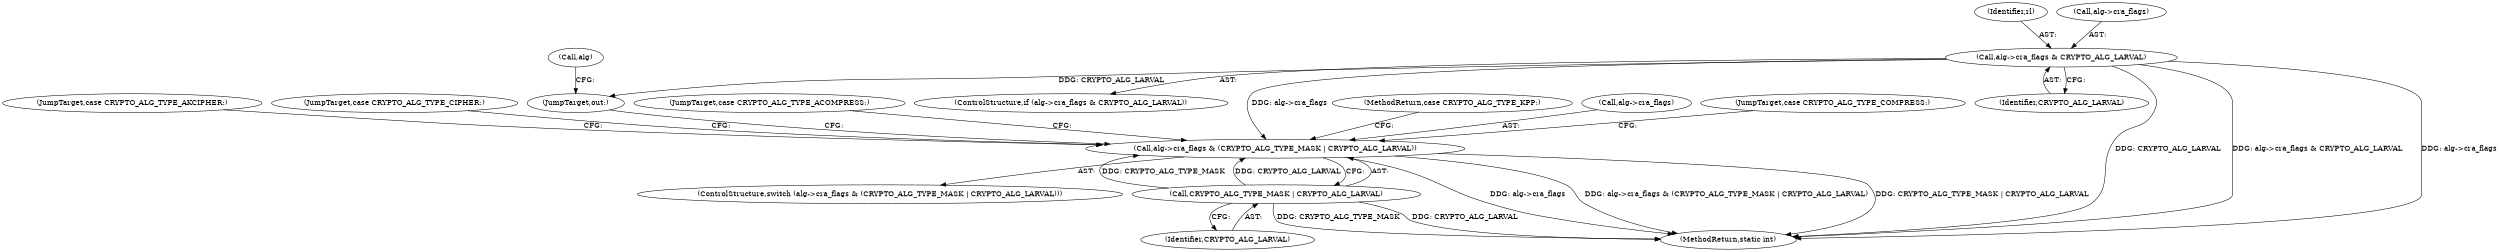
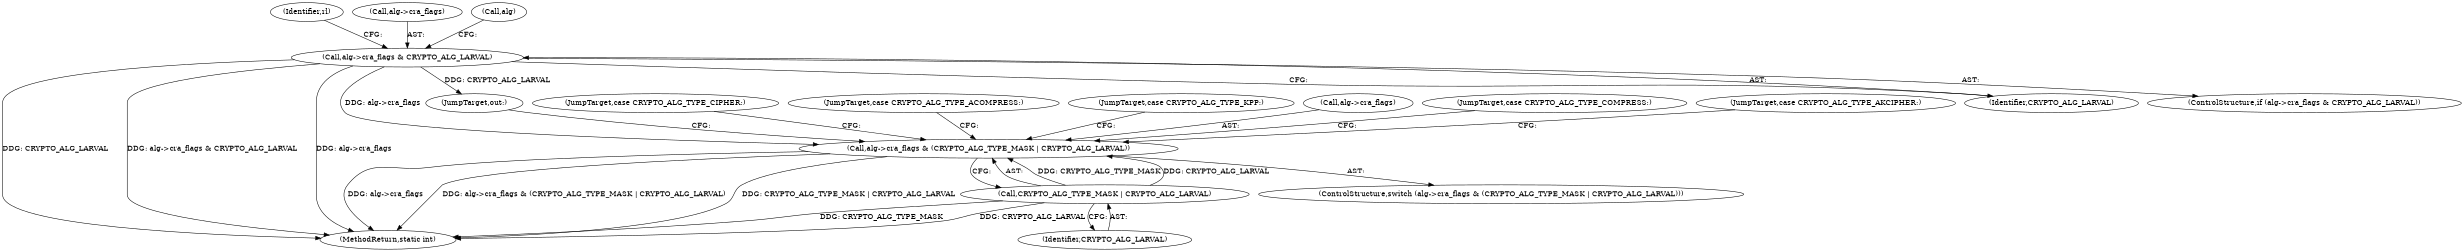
edge "(Identifier,rl)" -> "(Call,alg->cra_flags & CRYPTO_ALG_LARVAL)": label "AST: " -> "CFG: "
edge "(Call,alg)" -> "(JumpTarget,out:)": now "(Call,alg)" -> "(Call,alg->cra_flags & CRYPTO_ALG_LARVAL)"
node "(MethodReturn,case CRYPTO_ALG_TYPE_KPP:)": label "(MethodReturn,case CRYPTO_ALG_TYPE_KPP:)" -> "(JumpTarget,case CRYPTO_ALG_TYPE_KPP:)"
